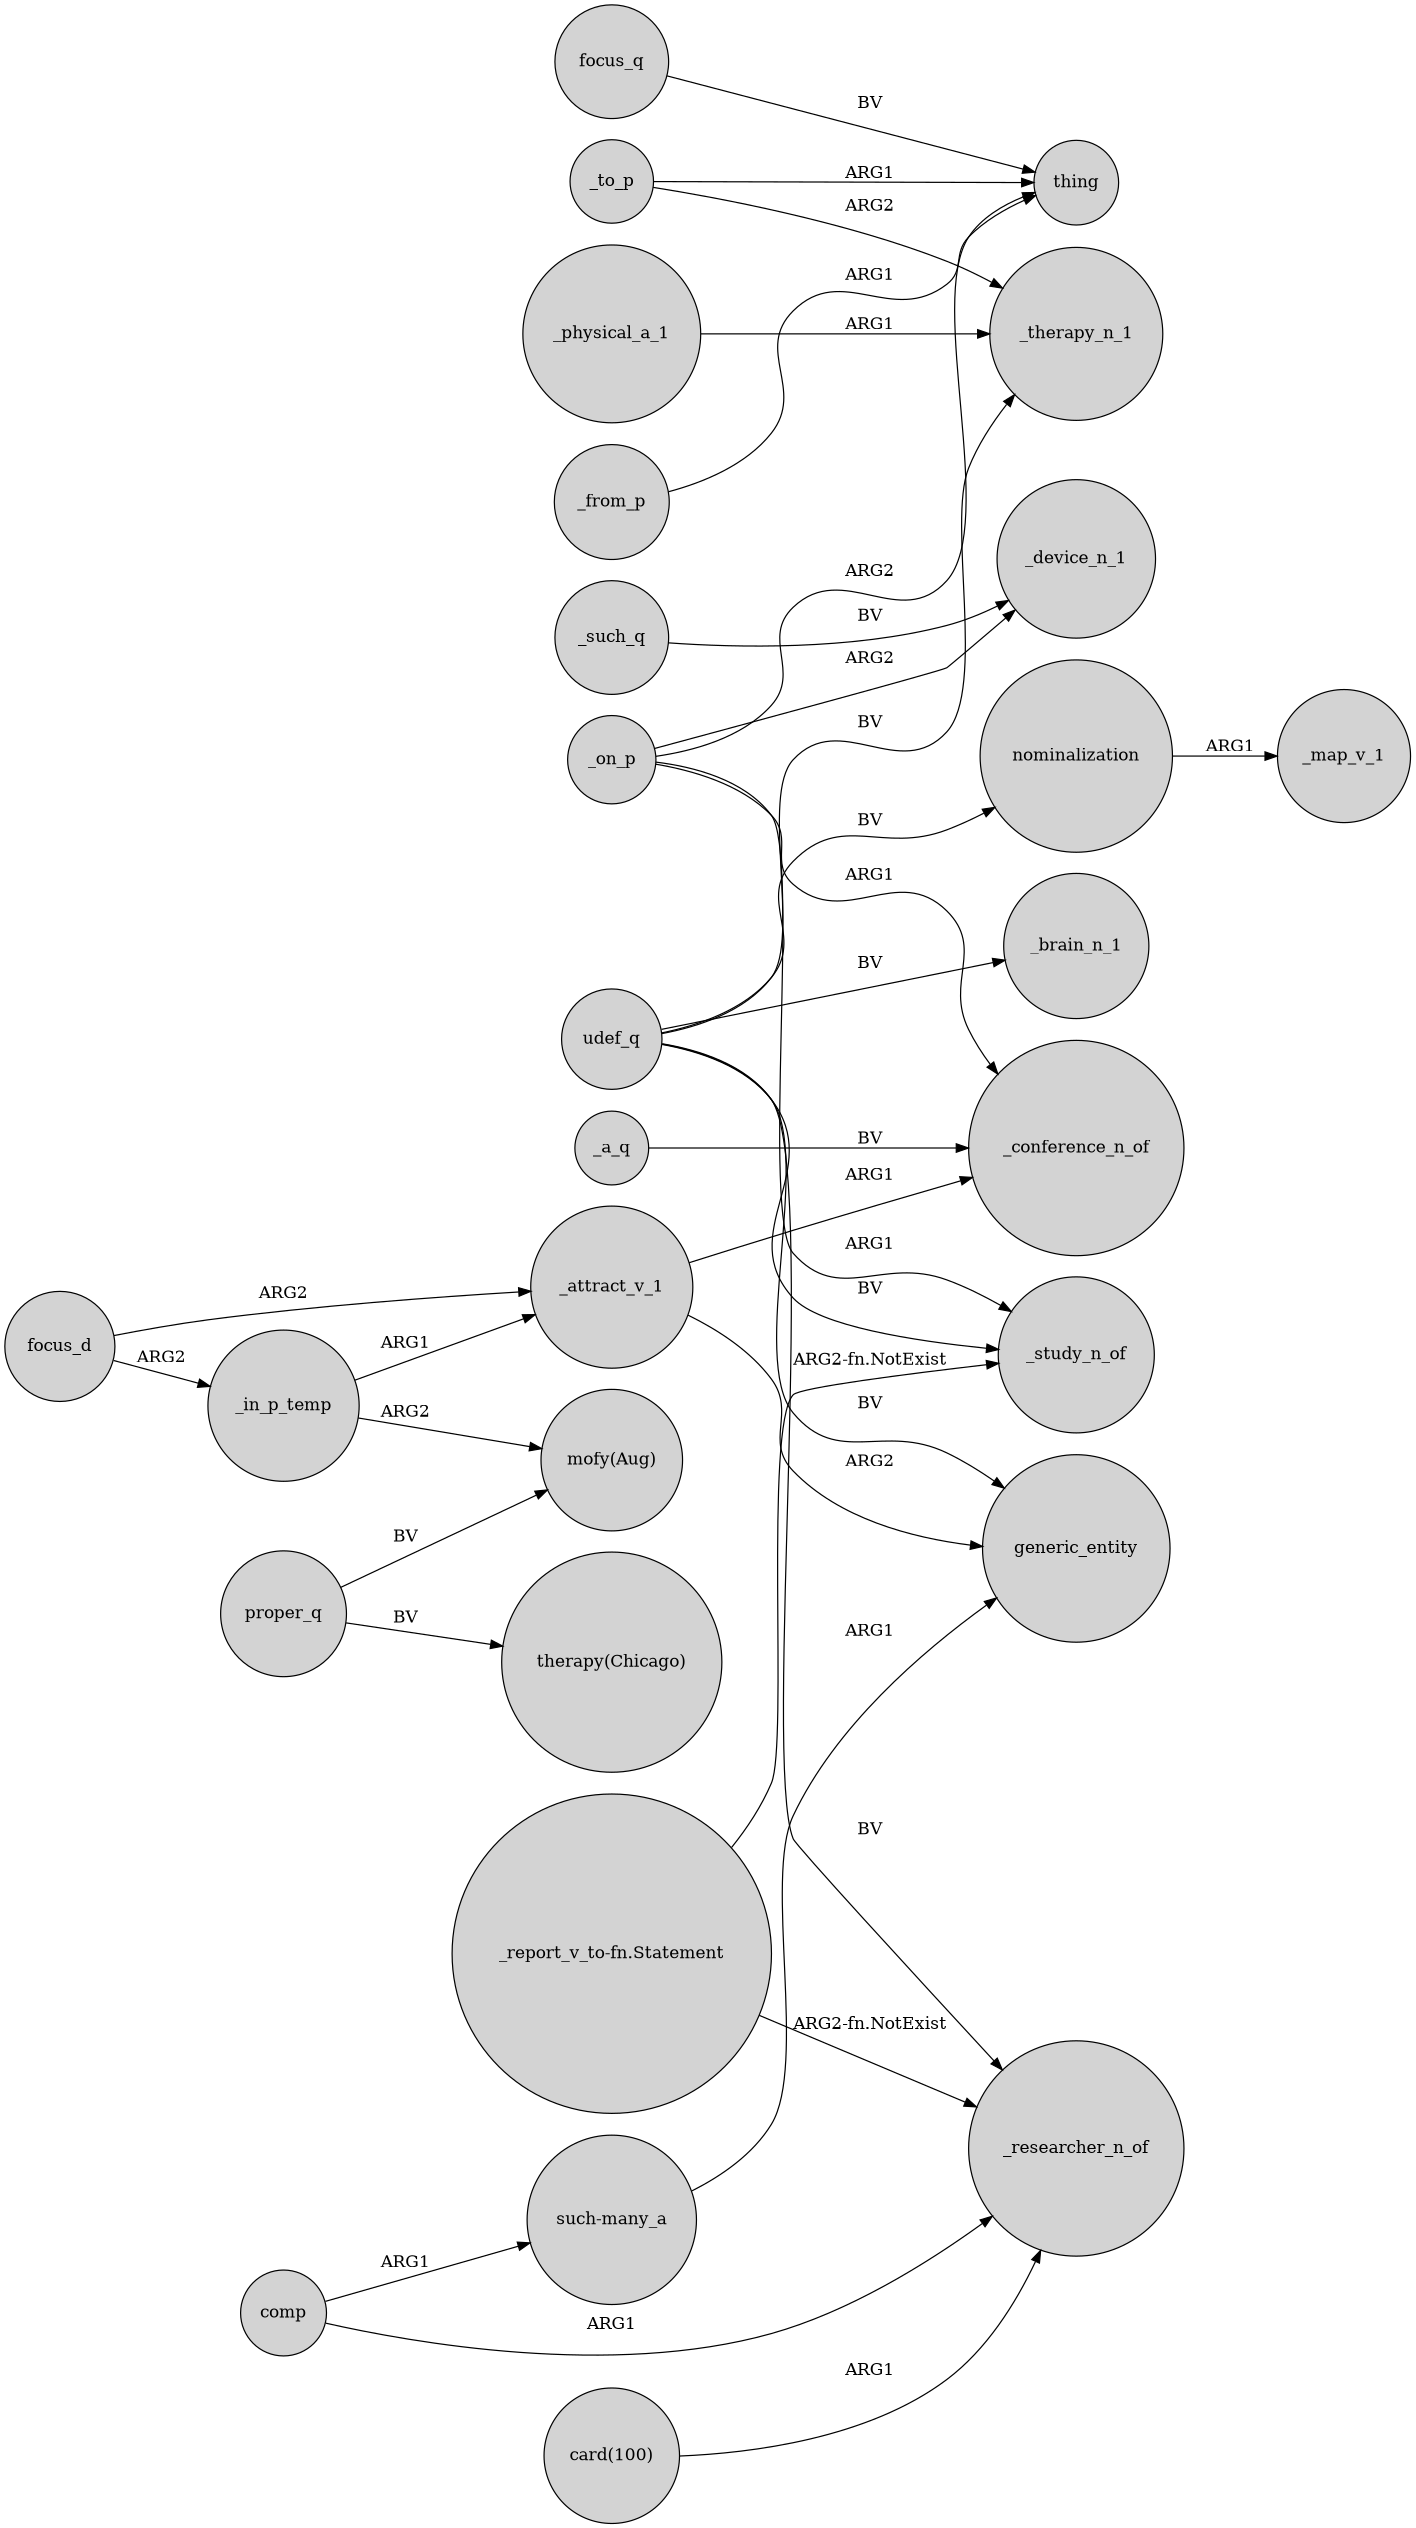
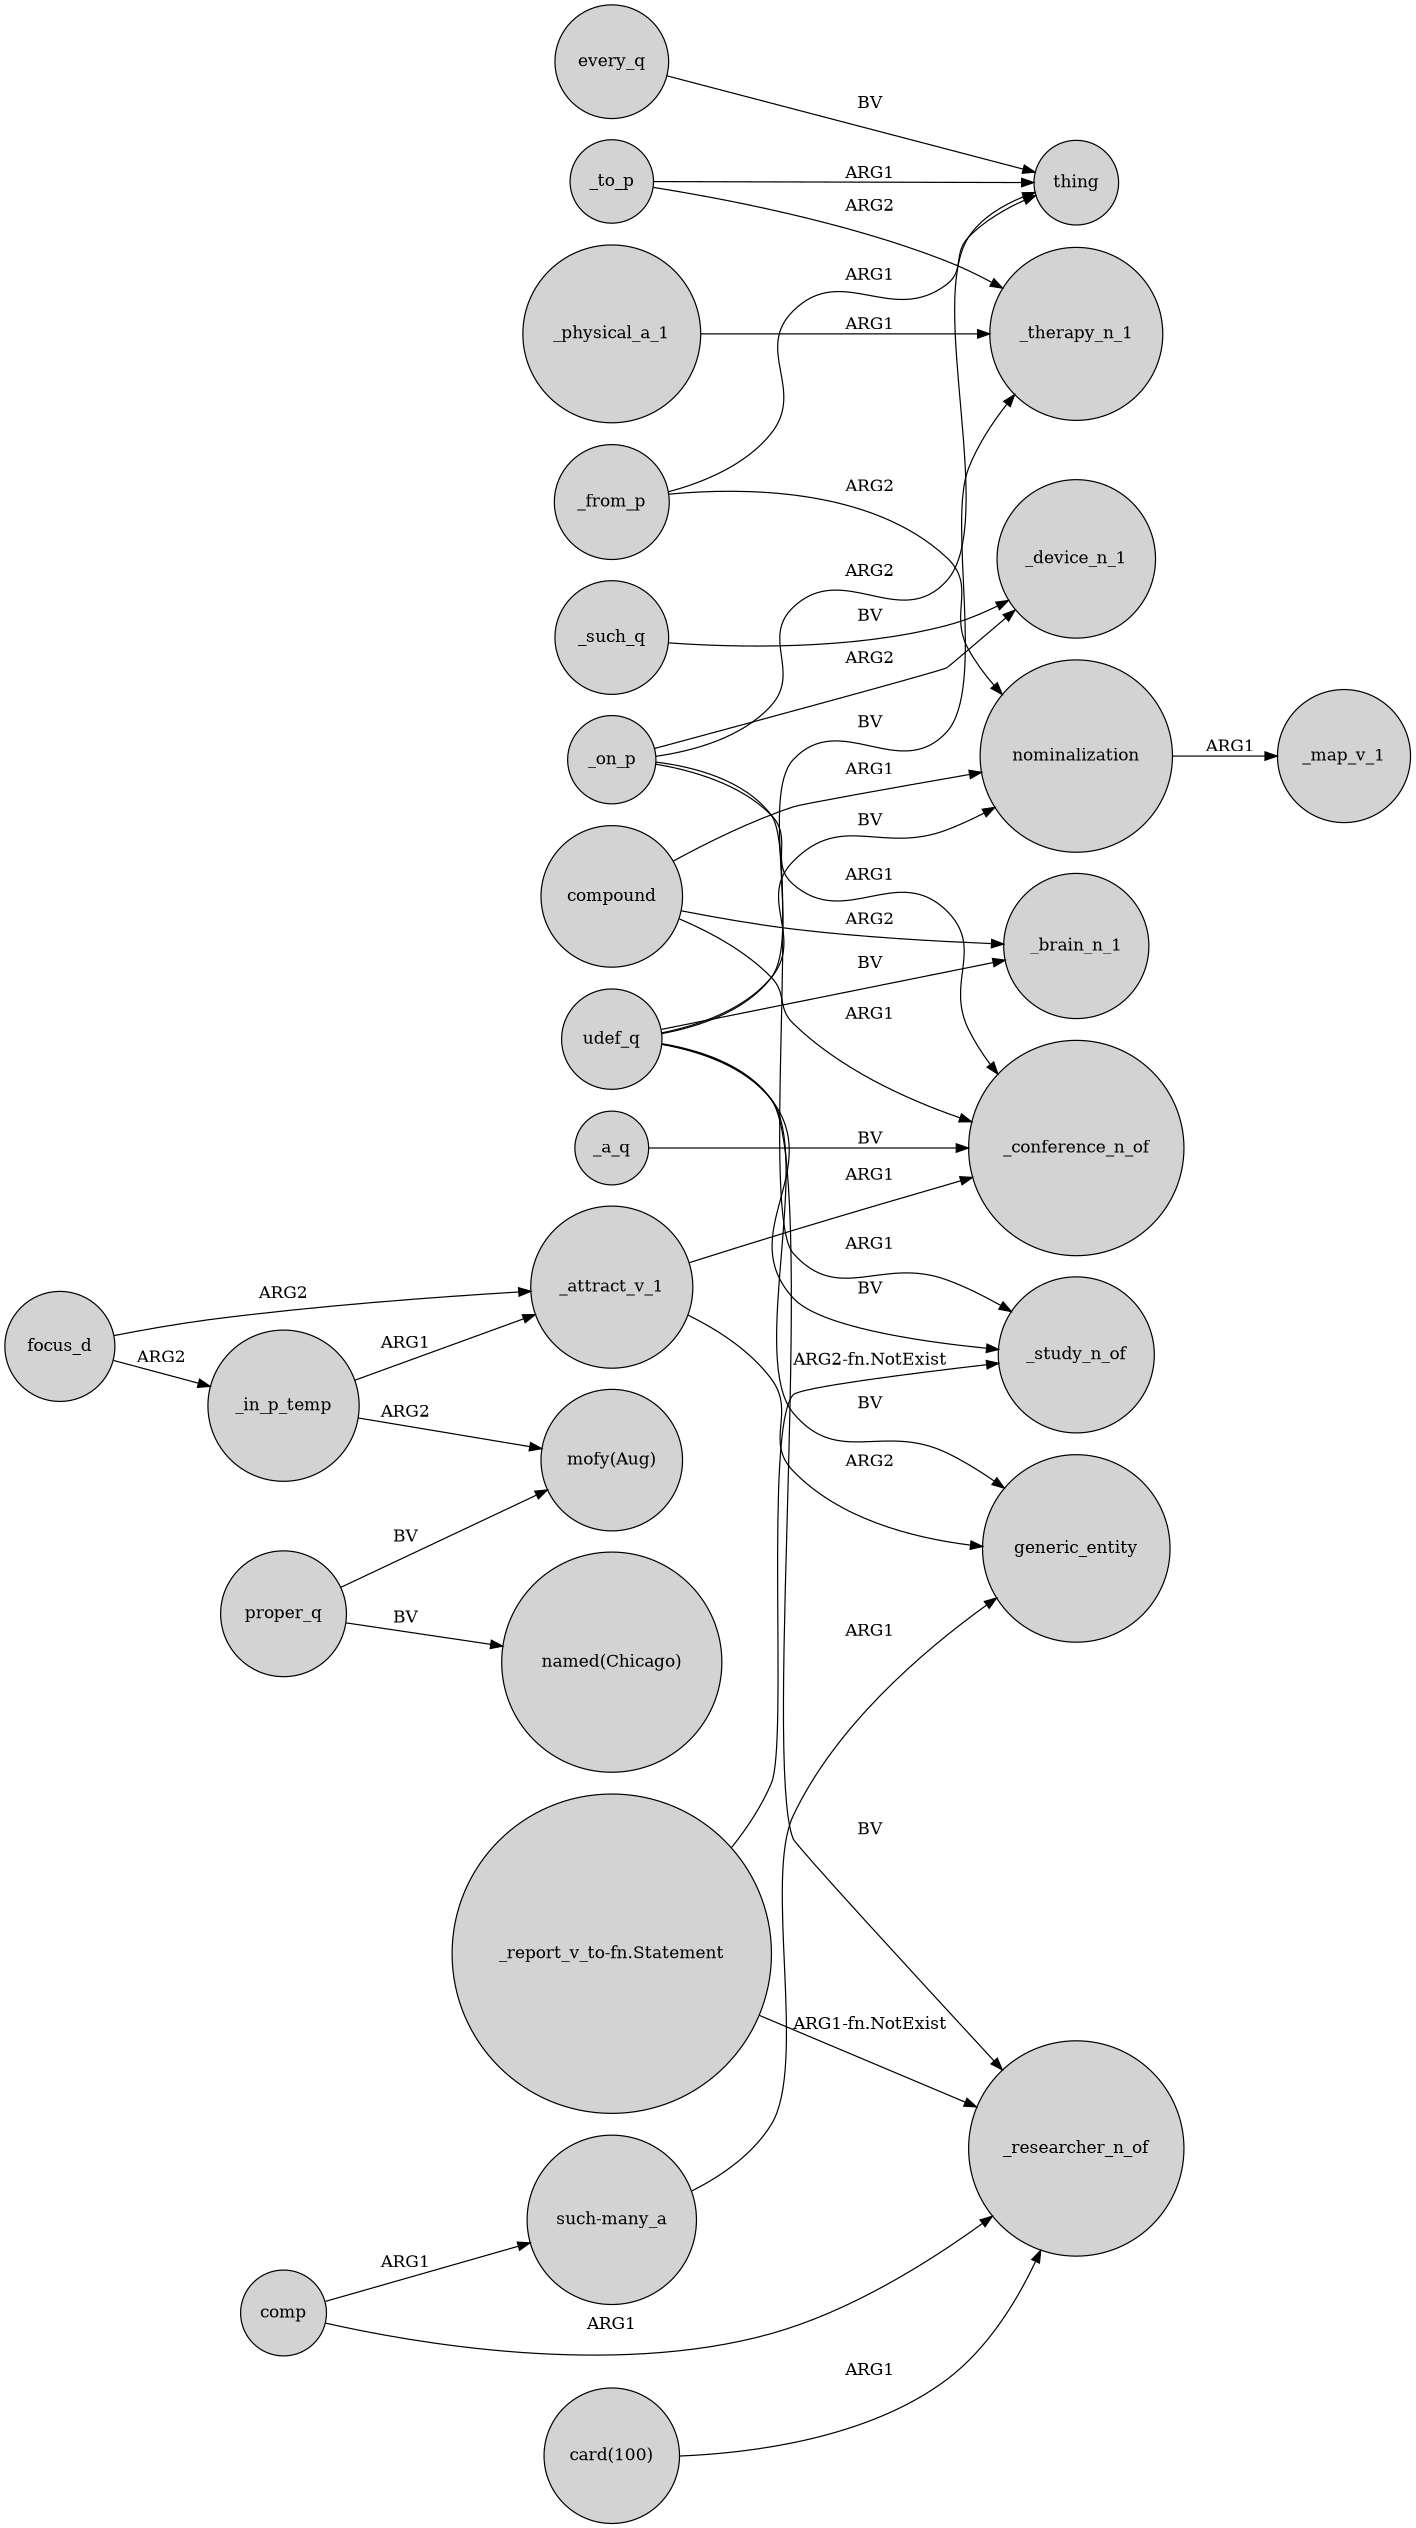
node "focus_q": label "focus_q" -> "every_q"
edge "_from_p" -> "nominalization": added, label "ARG2"
node "compound": added
node "therapy(Chicago)": label "therapy(Chicago)" -> "named(Chicago)"
edge "_report_v_to-fn.Statement" -> "_researcher_n_of": label "ARG2-fn.NotExist" -> "ARG1-fn.NotExist"
